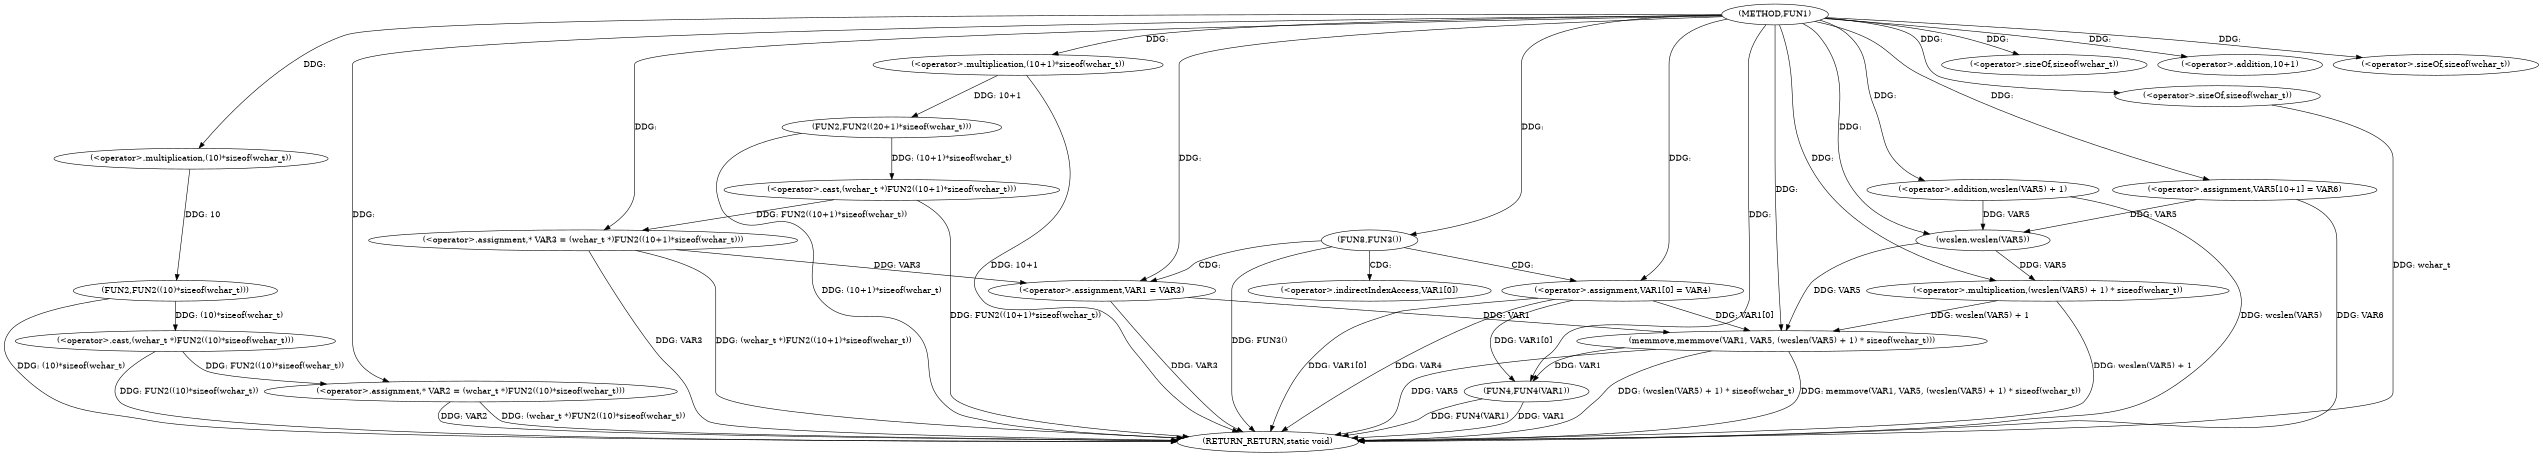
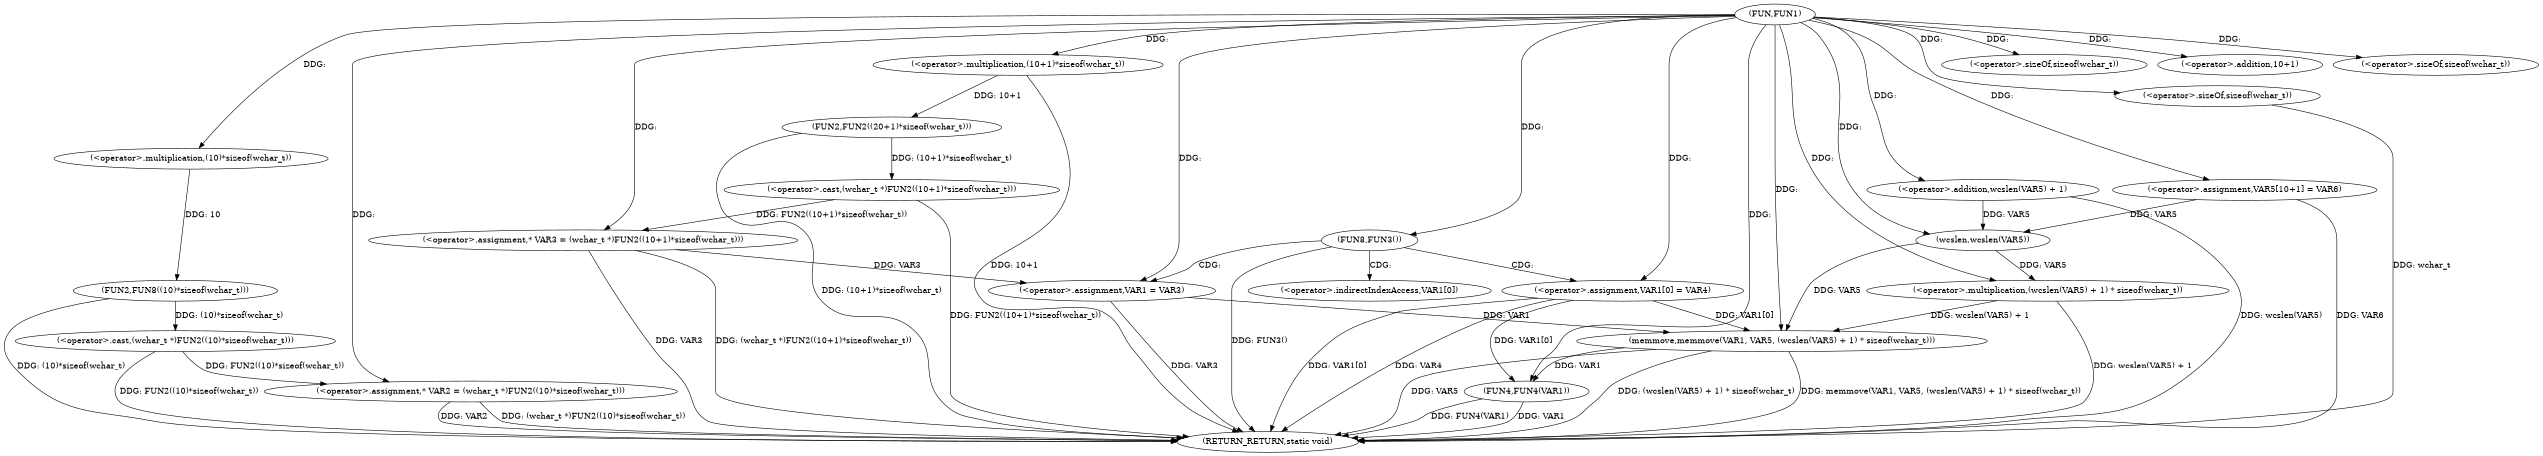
node "(METHOD,FUN1)": label "(METHOD,FUN1)" -> "(FUN,FUN1)"
node "(FUN2,FUN2((10)*sizeof(wchar_t)))": label "(FUN2,FUN2((10)*sizeof(wchar_t)))" -> "(FUN2,FUN8((10)*sizeof(wchar_t)))"
